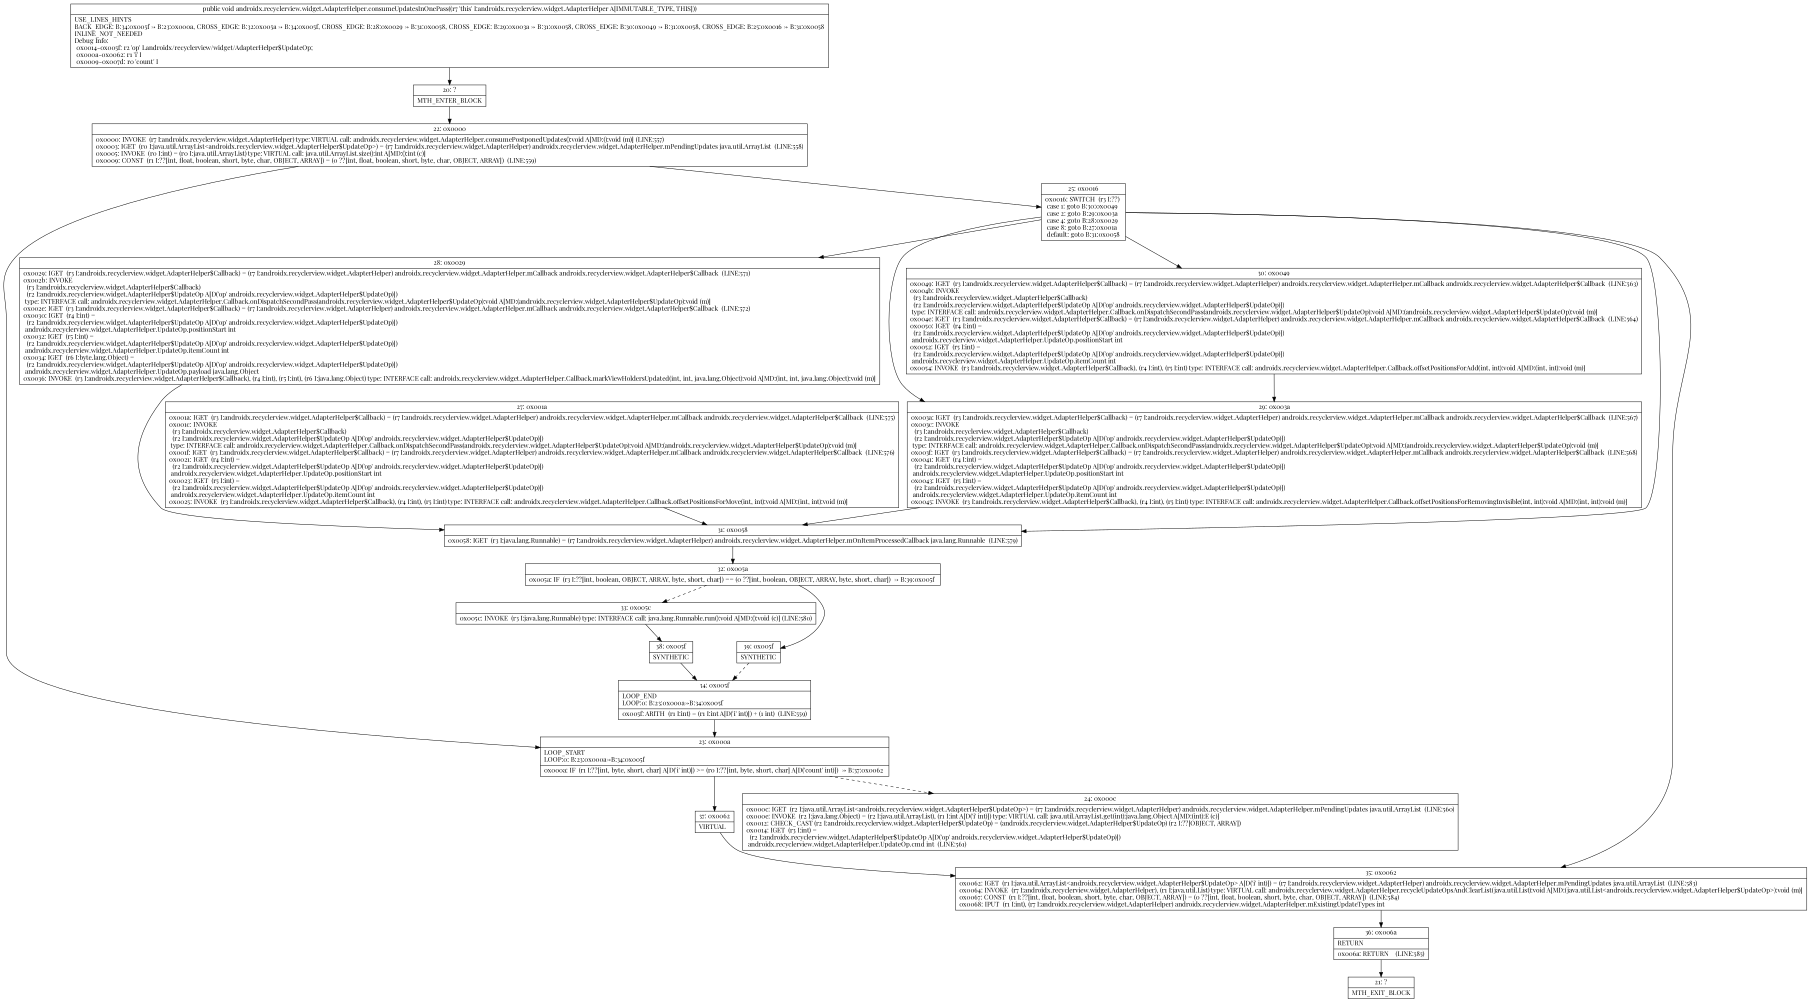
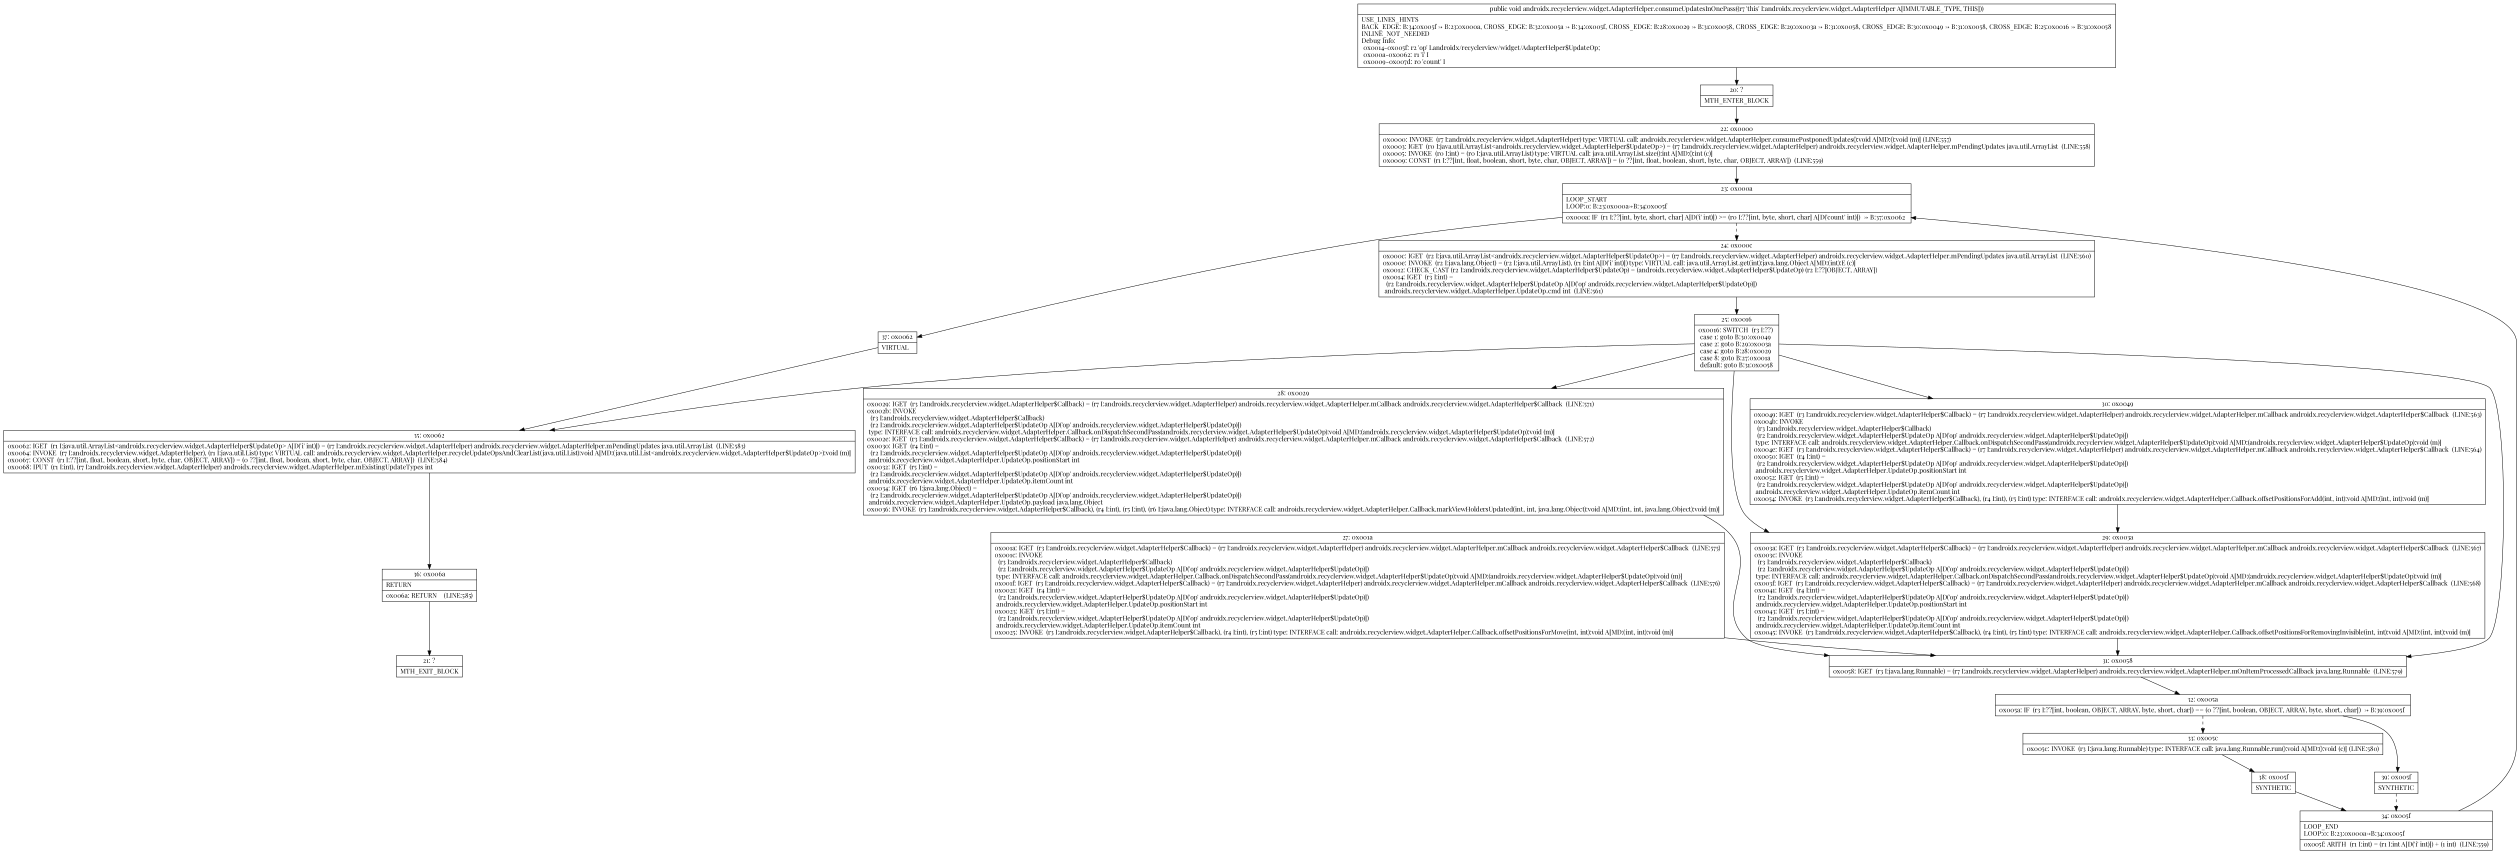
edge "22: 0x0000" -> "25: 0x0016": now "24: 0x000c" -> "25: 0x0016"
node "28: 0x0029": text "0x0034: IGET  (r6 I:byte.lang.Object) =" -> "0x0034: IGET  (r6 I:java.lang.Object) ="
